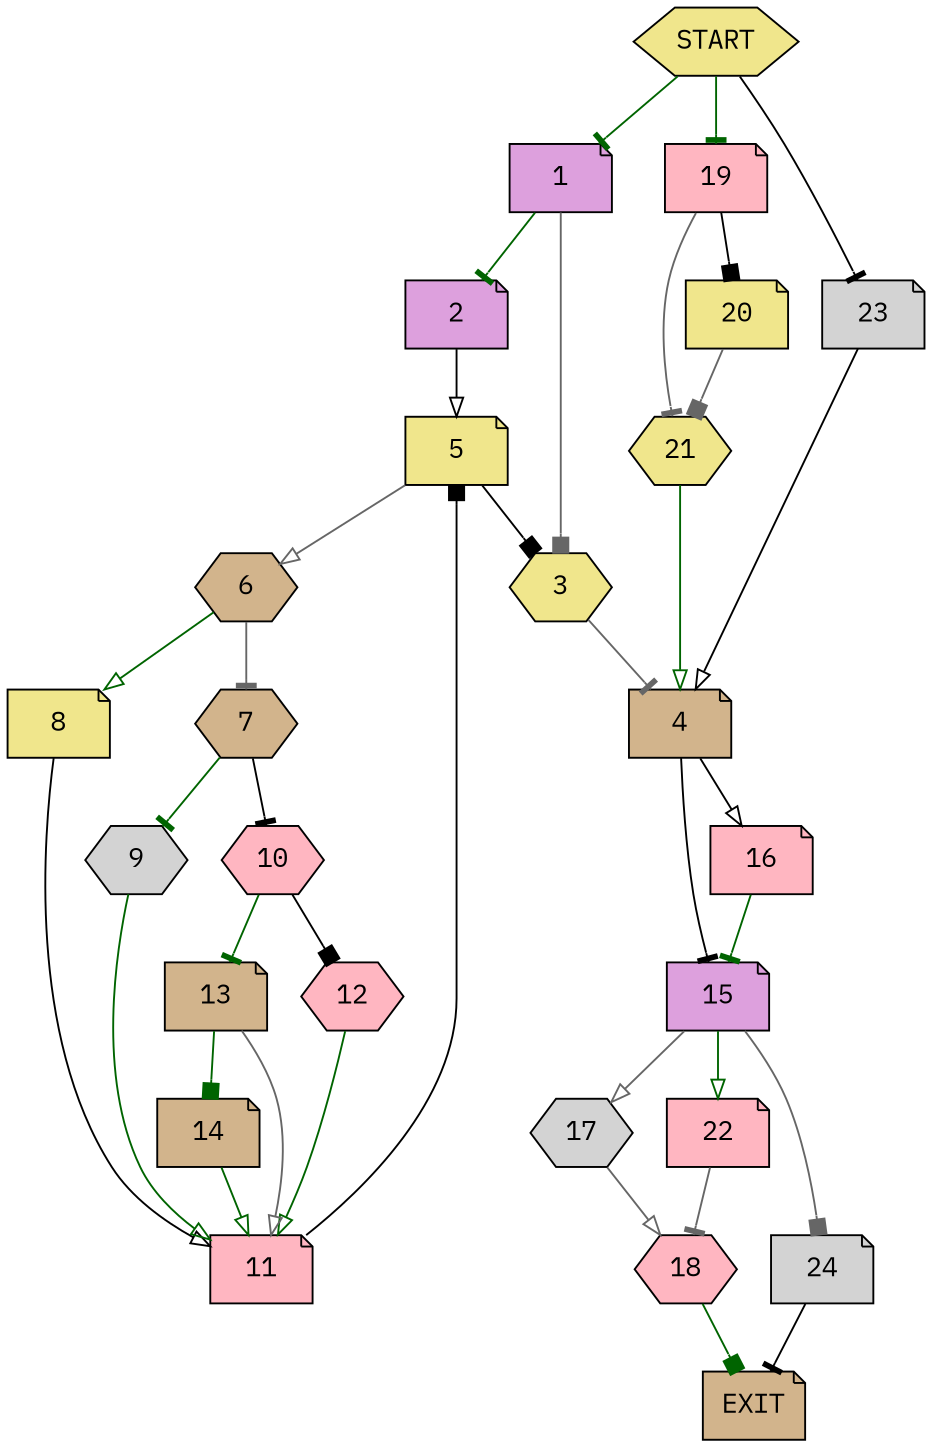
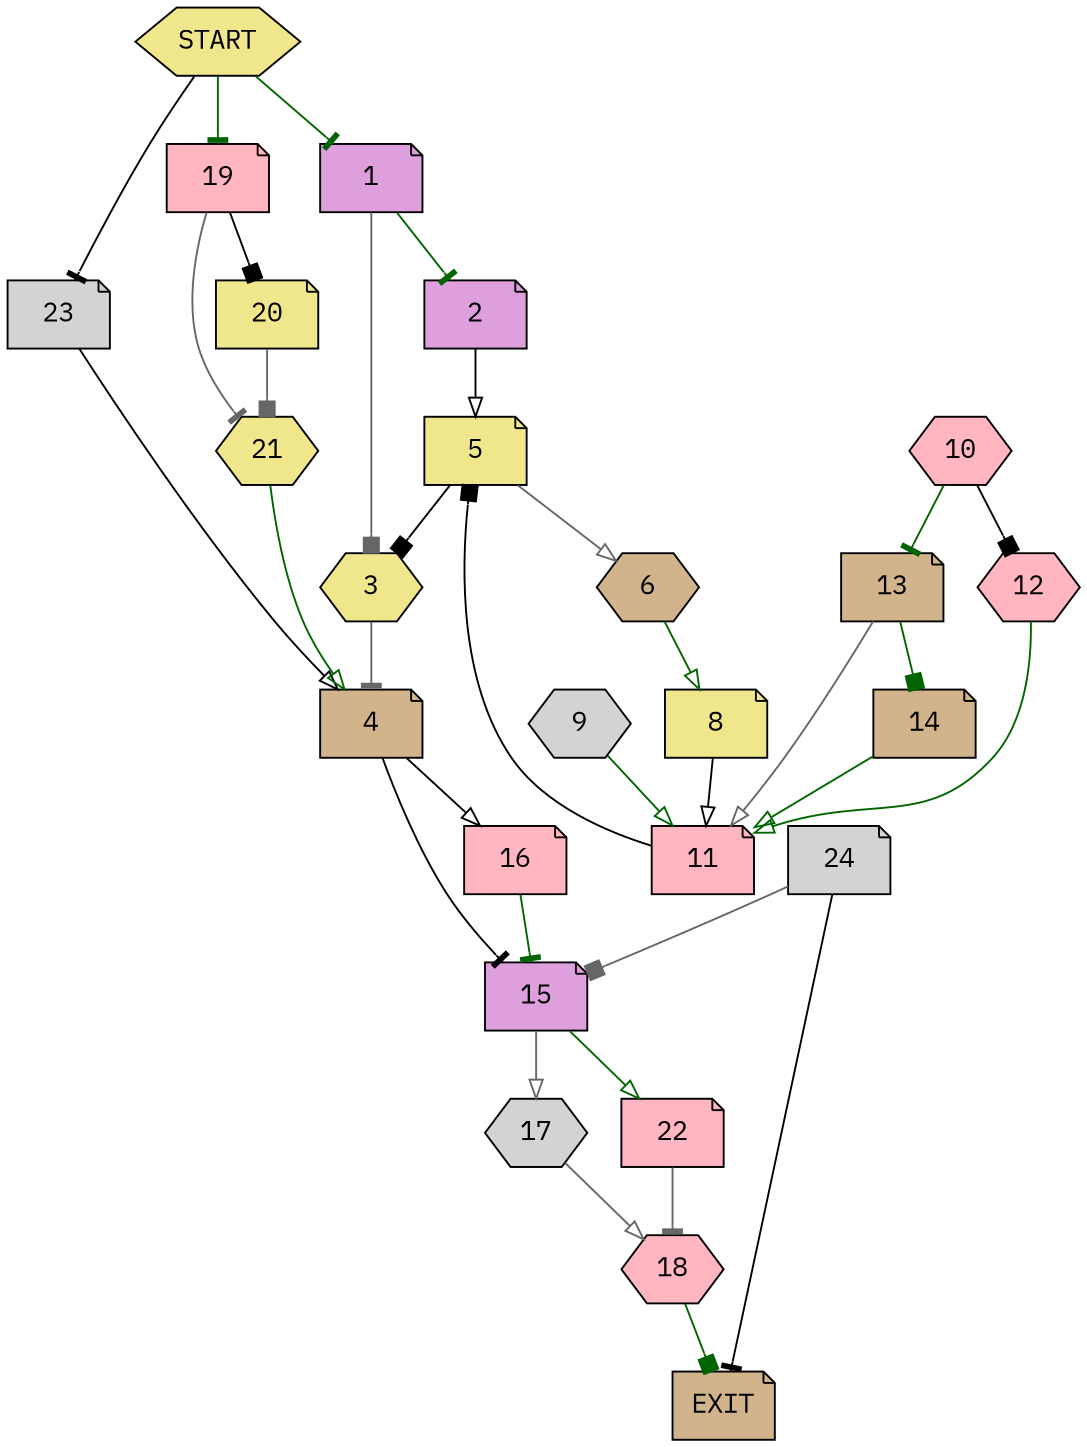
node "7": removed
edge "15" -> "24": reversed
